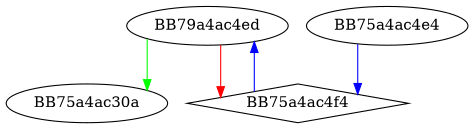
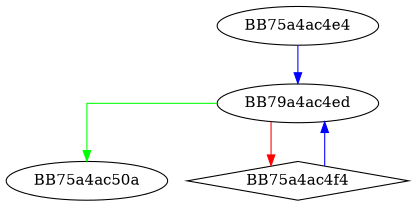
edge "BB75a4ac4e4" -> "BB75a4ac4f4": now "BB75a4ac4e4" -> "BB79a4ac4ed"
node "BB75a4ac30a": label "BB75a4ac30a" -> "BB75a4ac50a"
